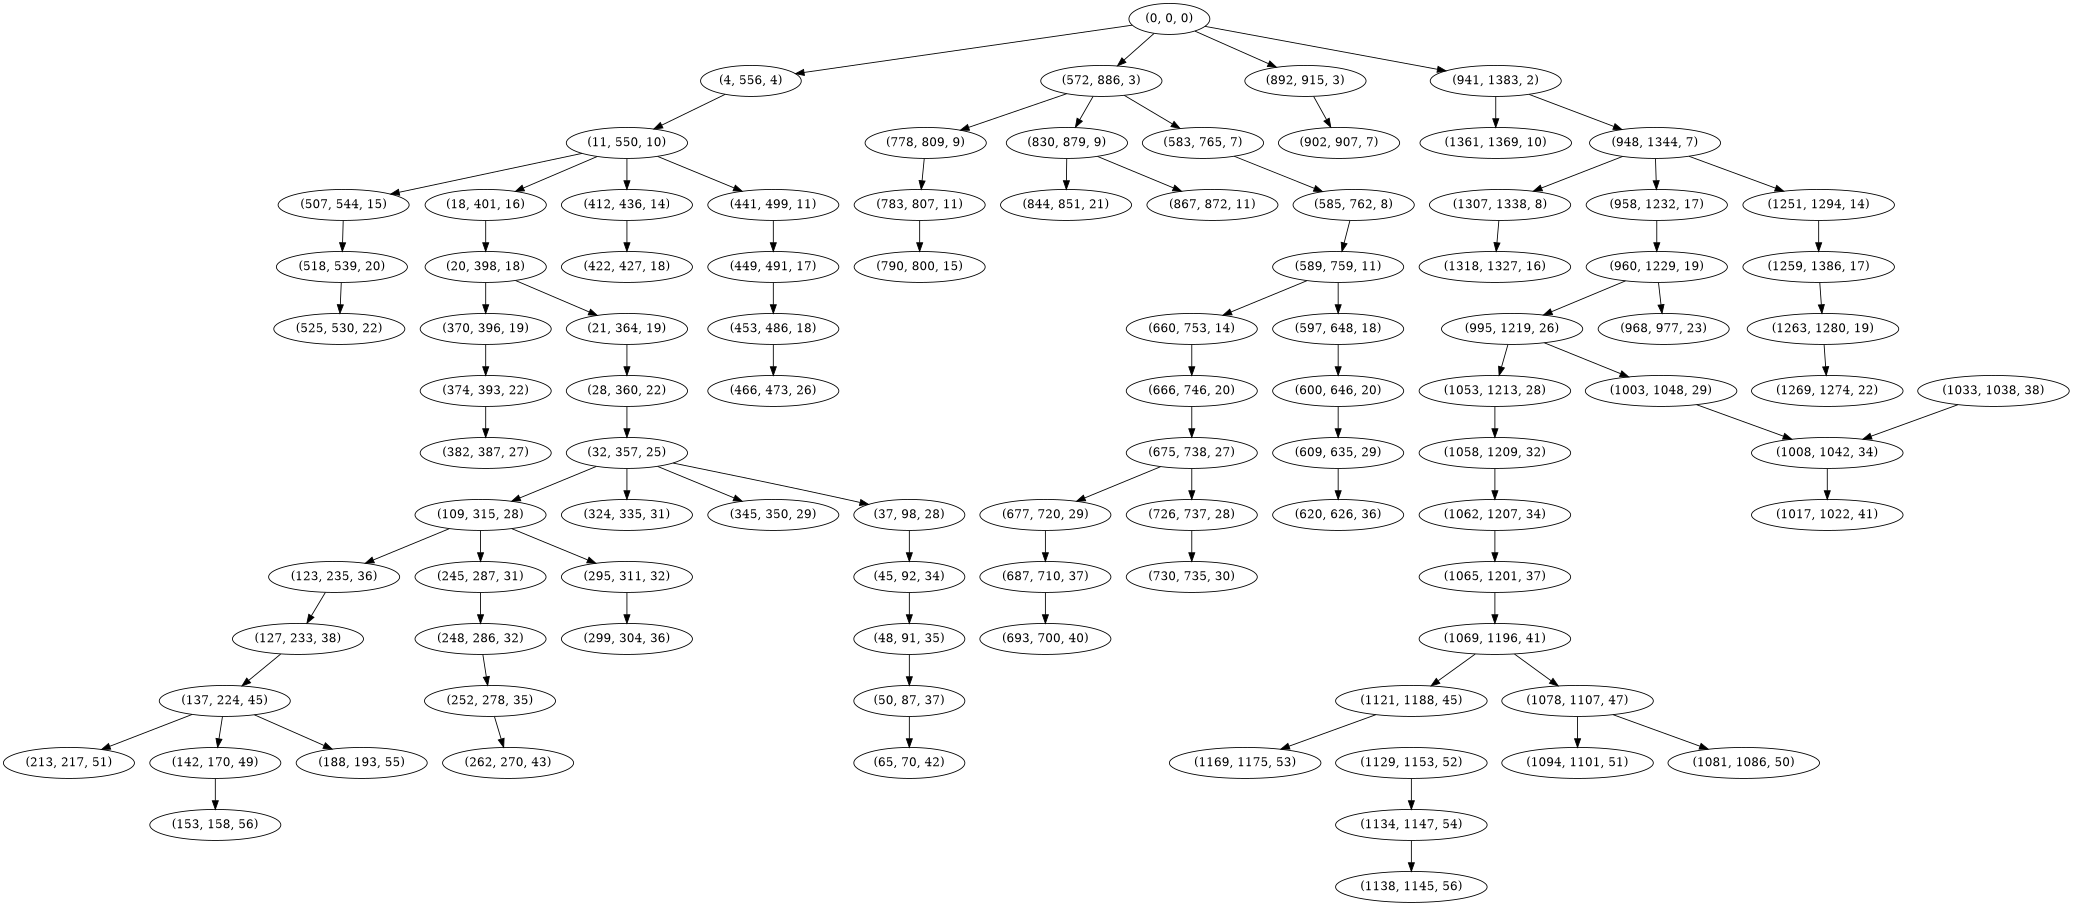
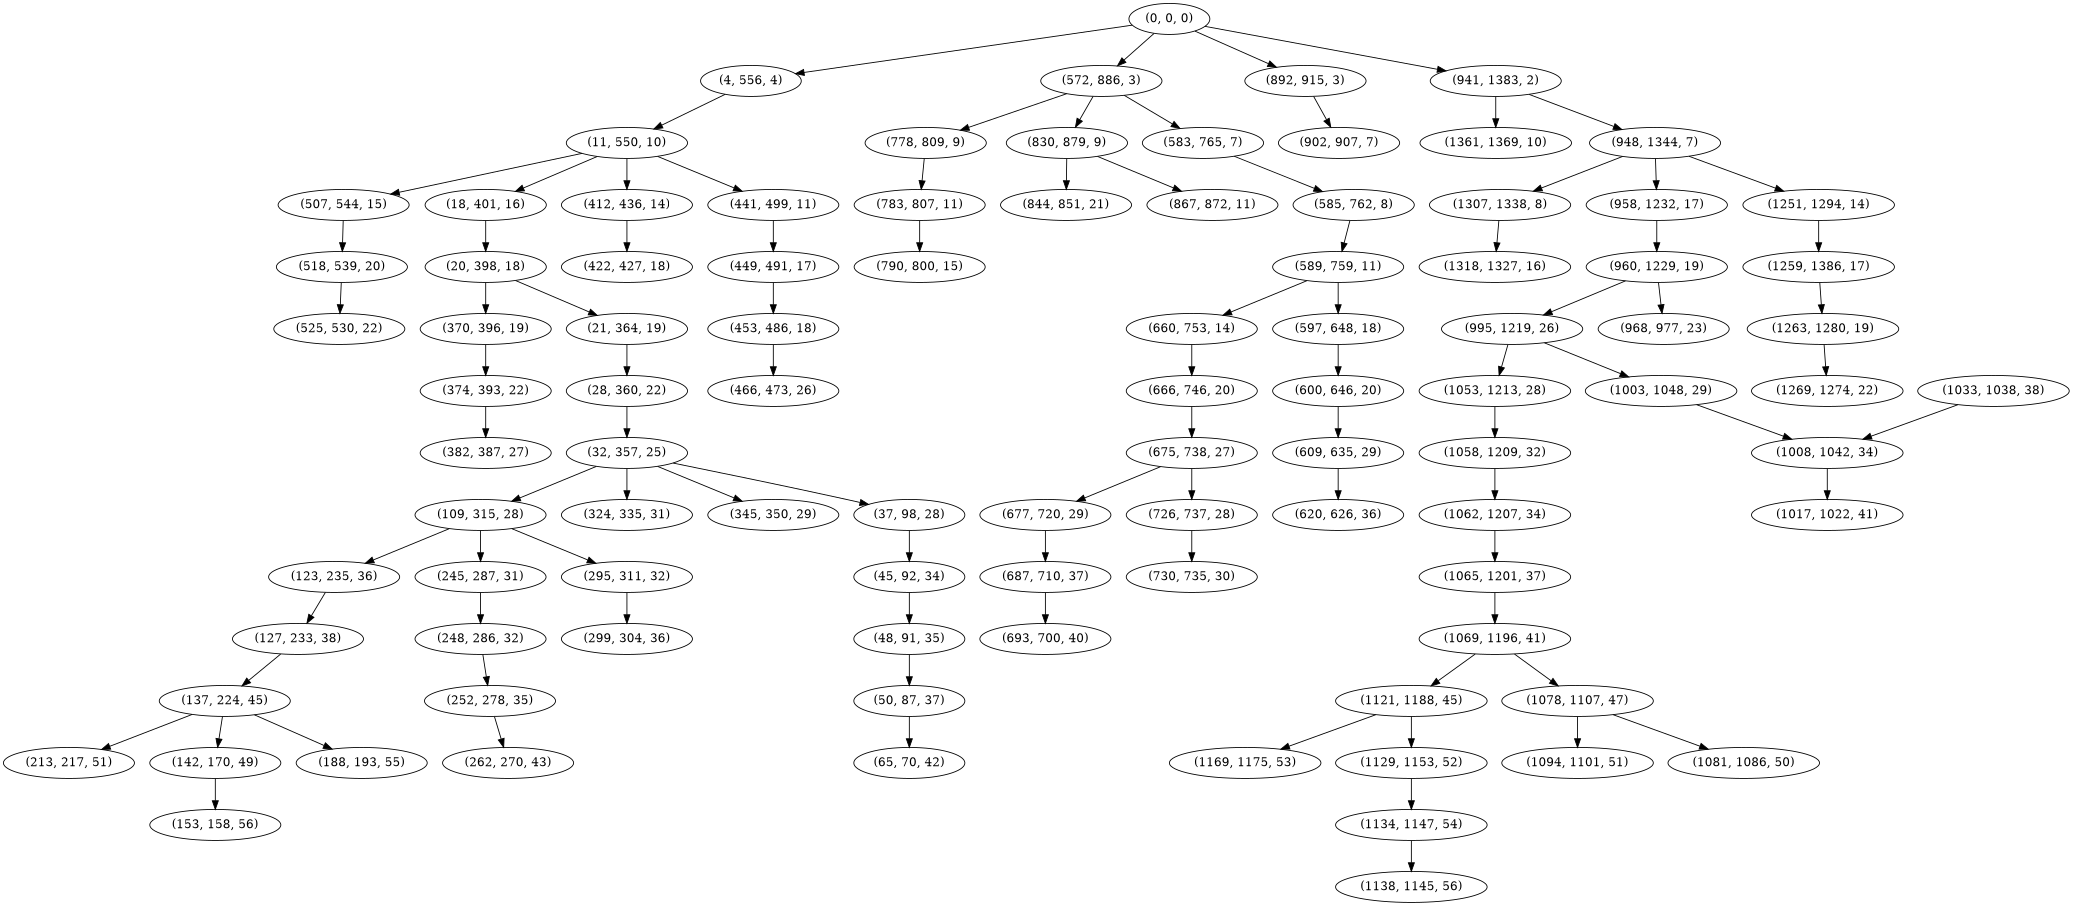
edge "(1121, 1188, 45)" -> "(1129, 1153, 52)": added
